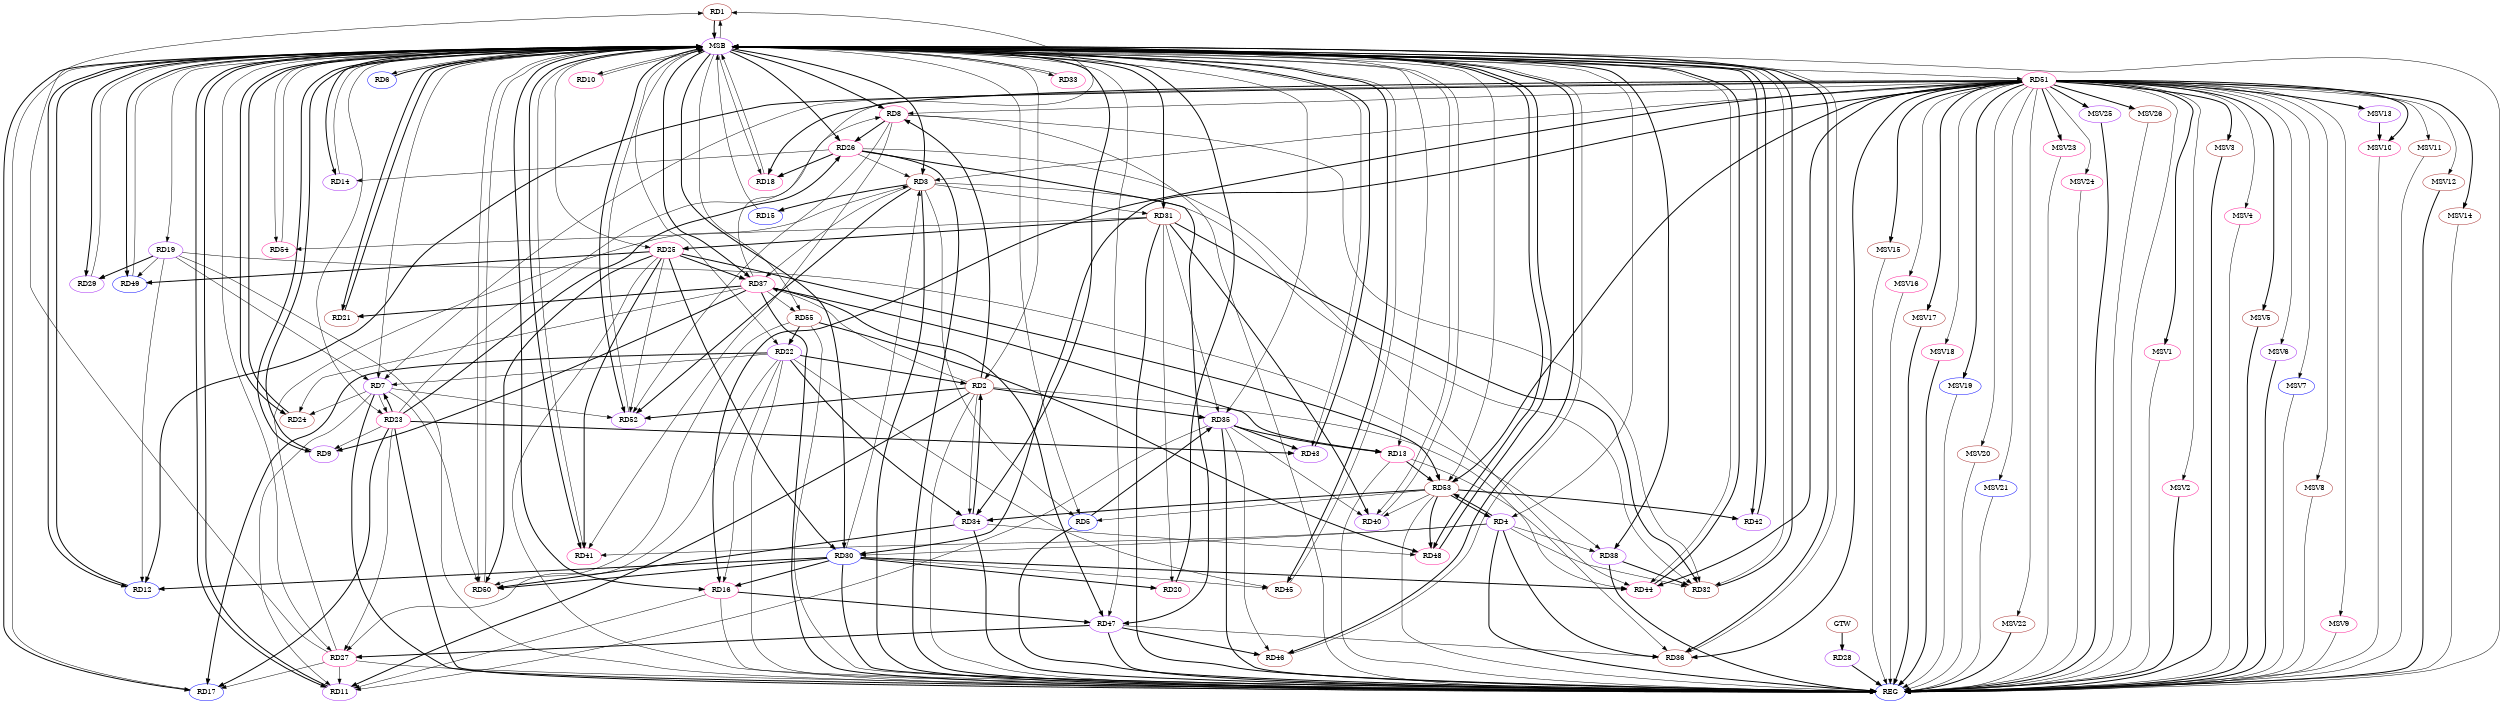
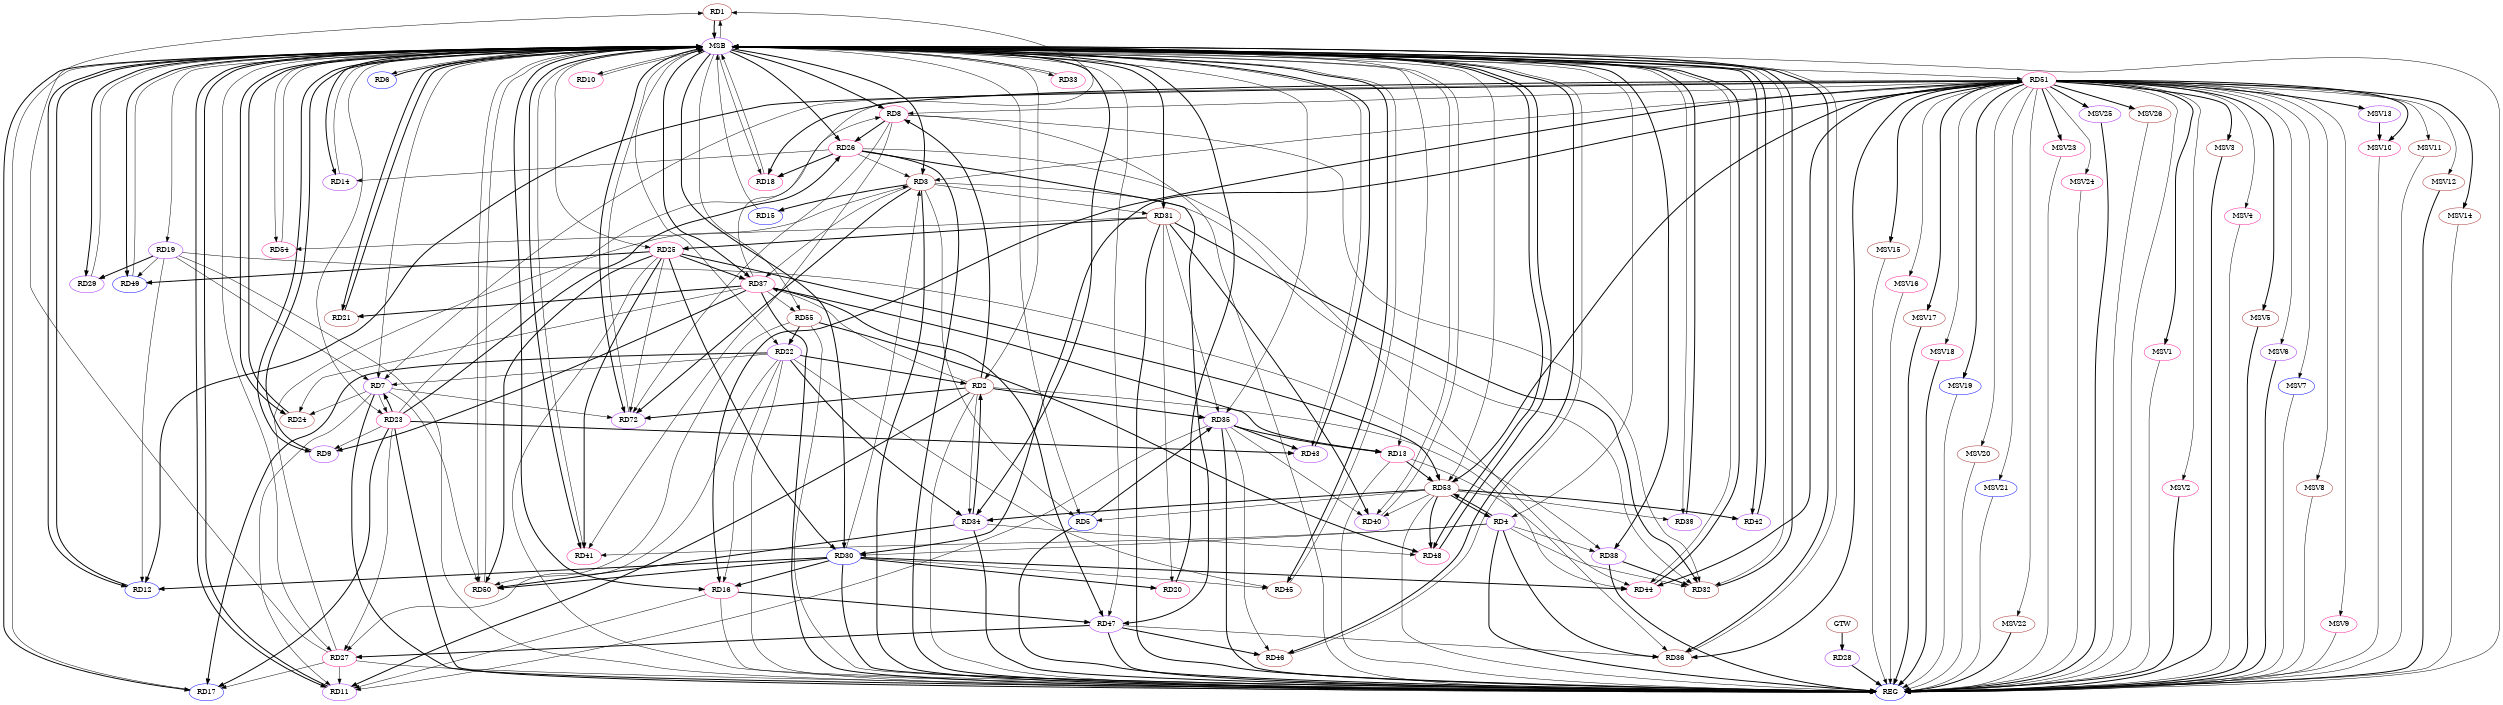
node "RD52": label "RD52" -> "RD72"
node "RD39": added
